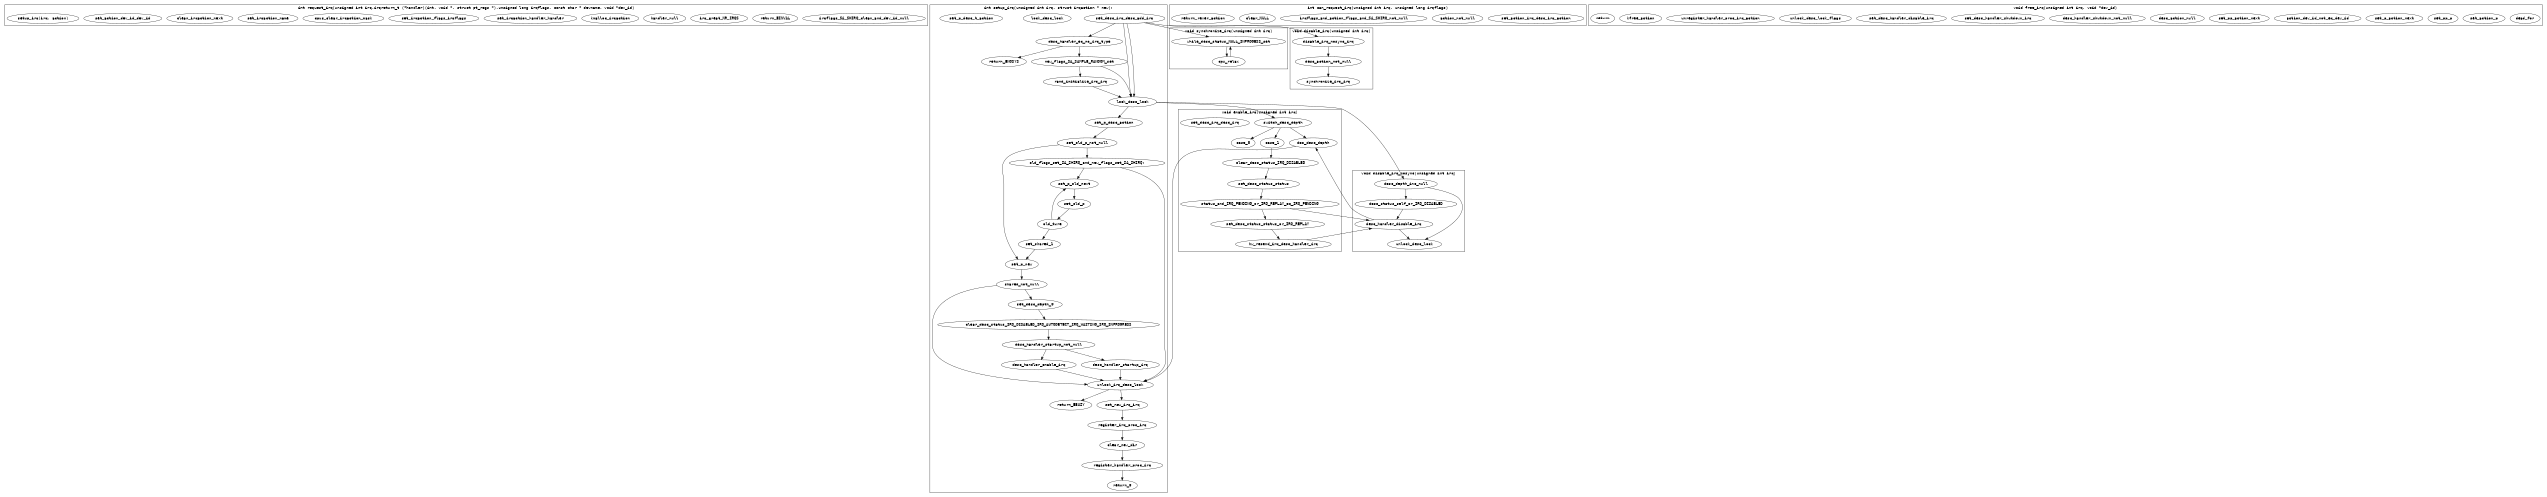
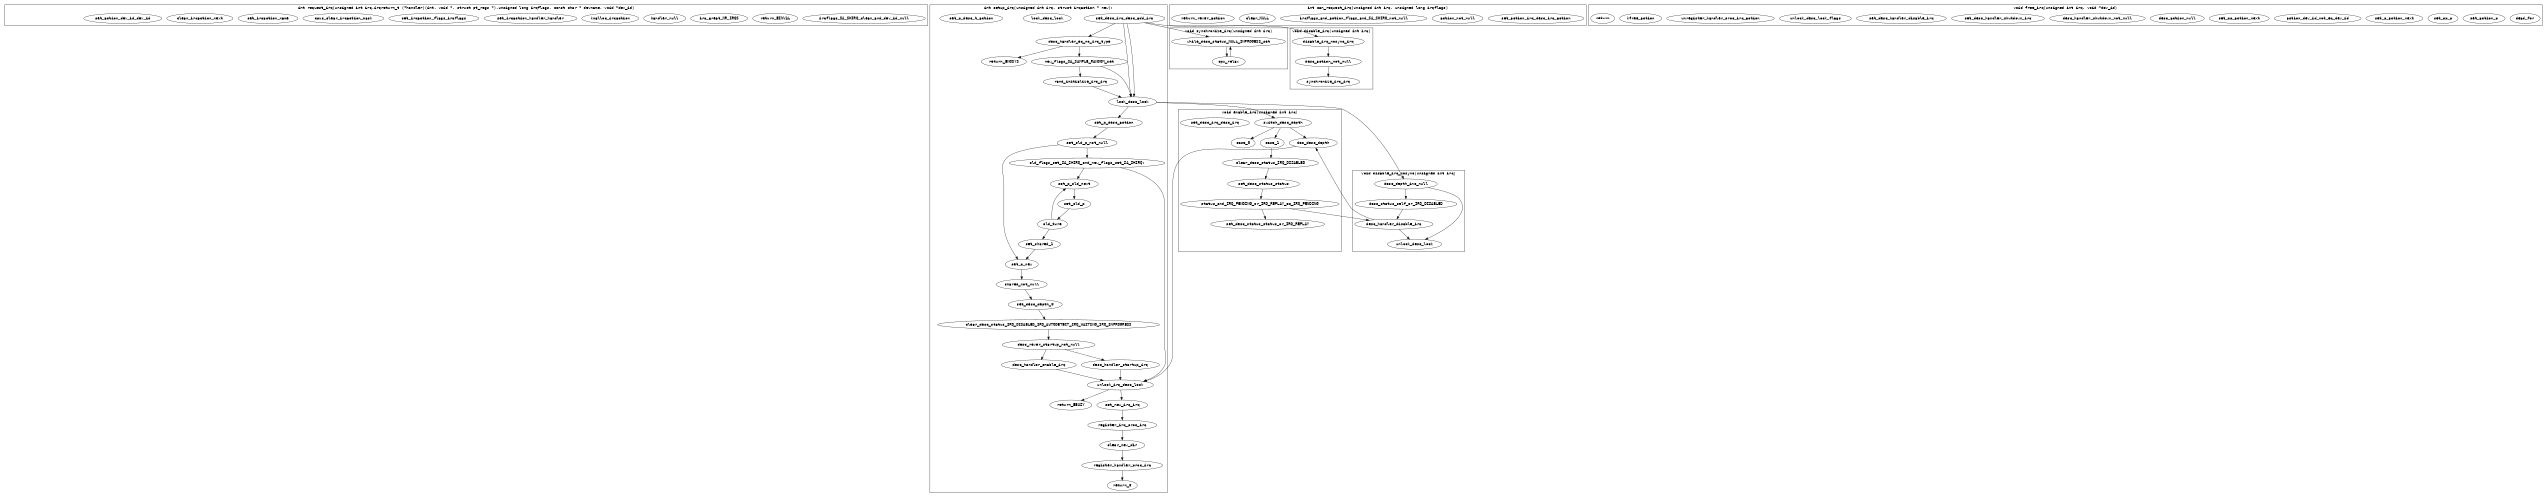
node "setup_irq(irq, action)": removed
node "hw_resend_irq_desc_handler_irq": removed
node "desc_handler_startup_not_null": label "desc_handler_startup_not_null" -> "desc_rever_startup_not_null"
edge "shared_not_null" -> "unlock_irq_desc_lock": removed
